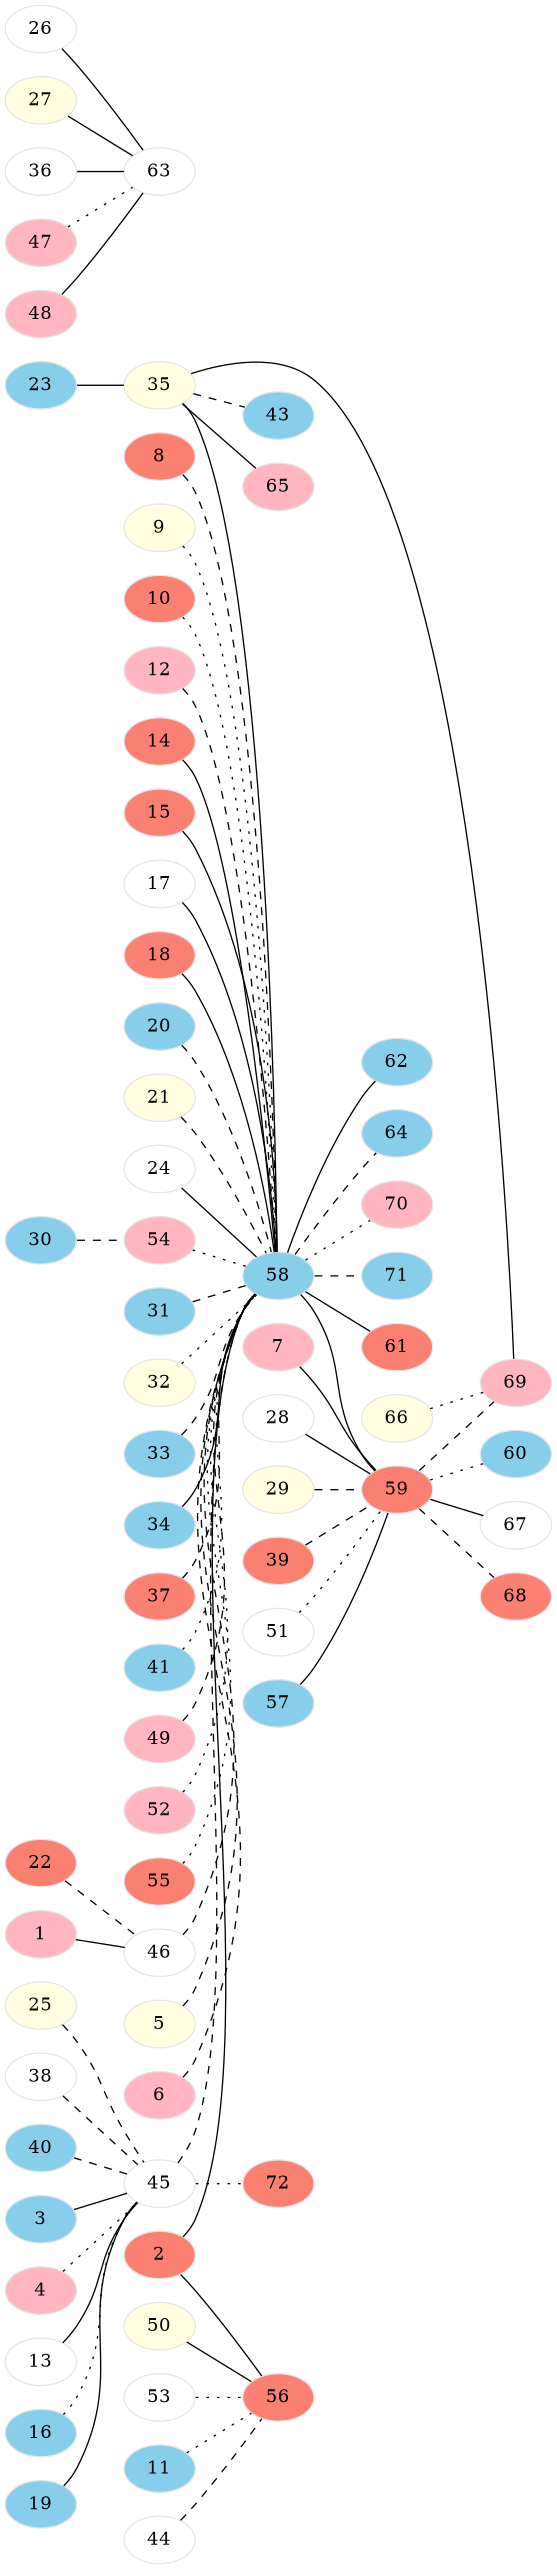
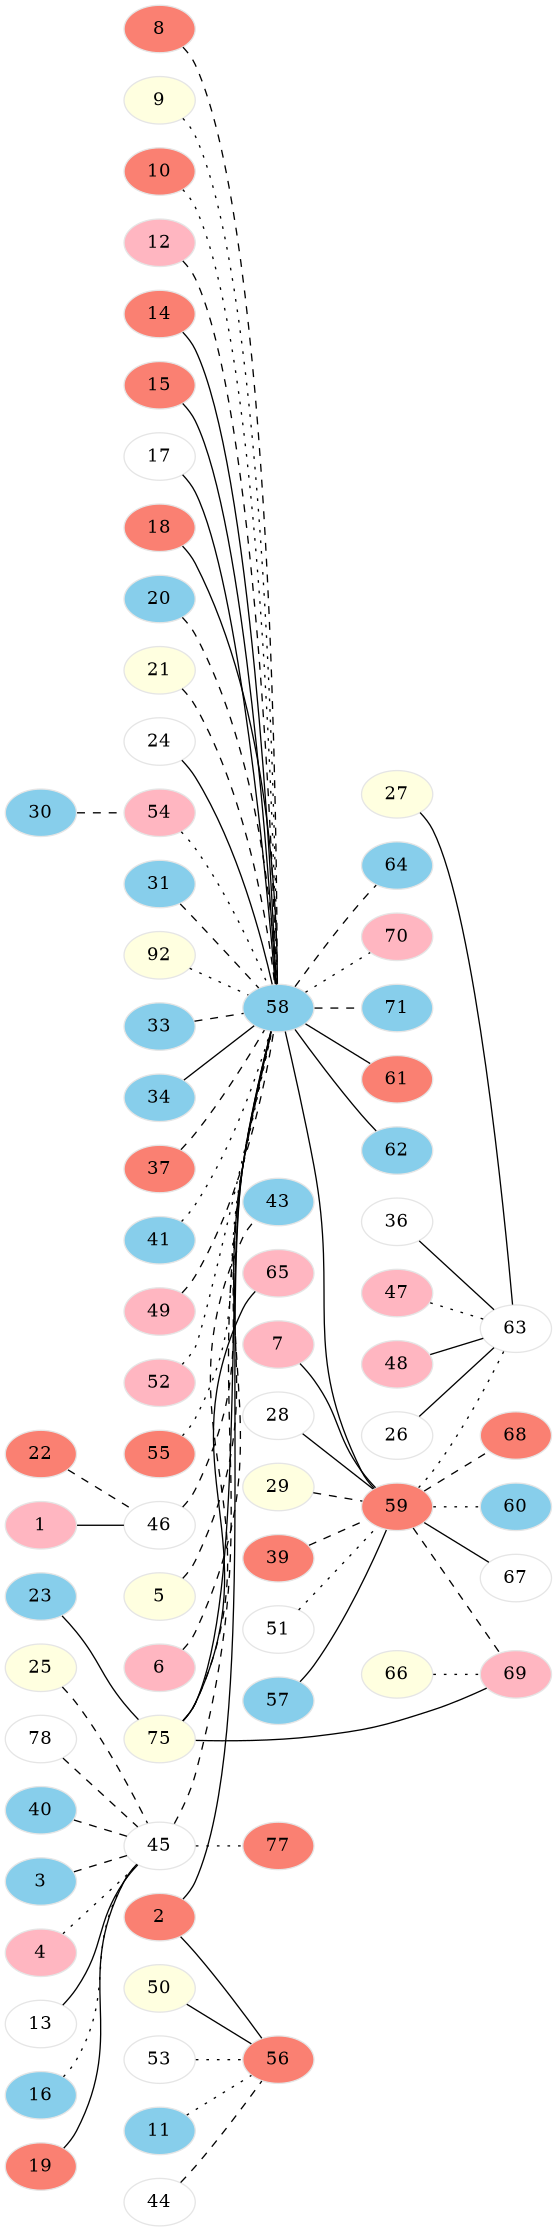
node "35": label "35" -> "75"
node "32": label "32" -> "92"
edge "63" -- "59": added
node "38": label "38" -> "78"
node "72": label "72" -> "77"
edge "45" -- "3": style solid -> dashed
node "19": fillcolor skyblue -> salmon
